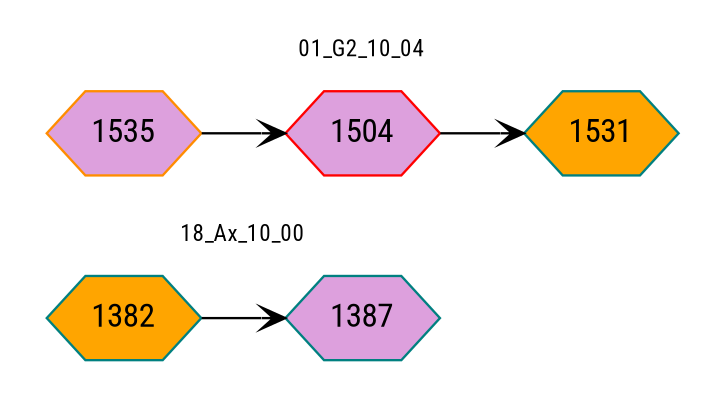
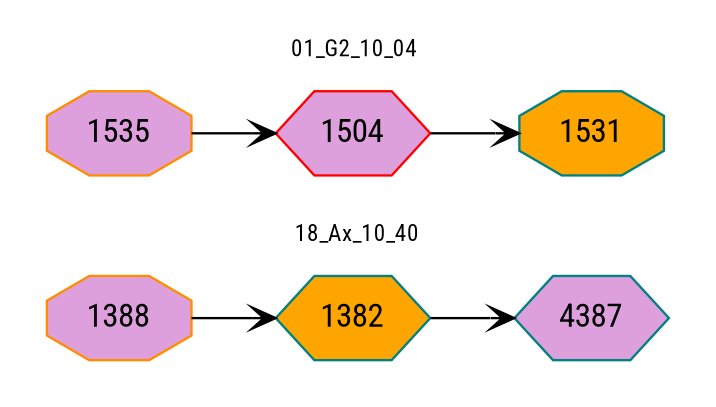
node "1535": shape hexagon -> octagon
node "1531": shape hexagon -> octagon
cluster "18_Ax_10_00": label "18_Ax_10_00" -> "18_Ax_10_40"
node "1388": added
node "1387": label "1387" -> "4387"
